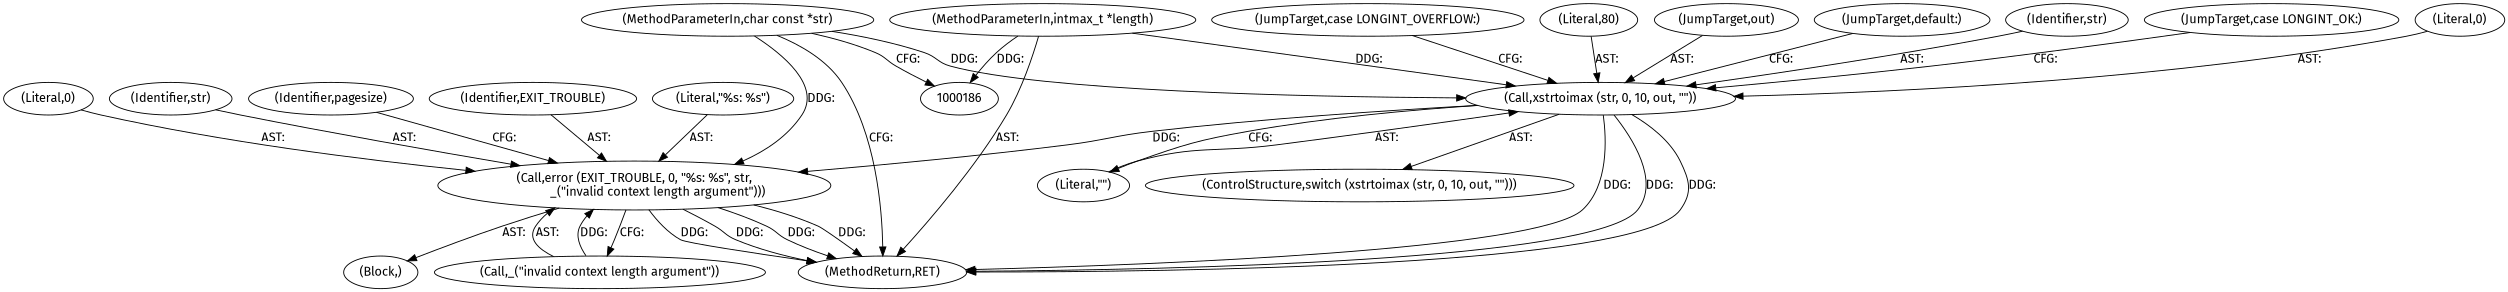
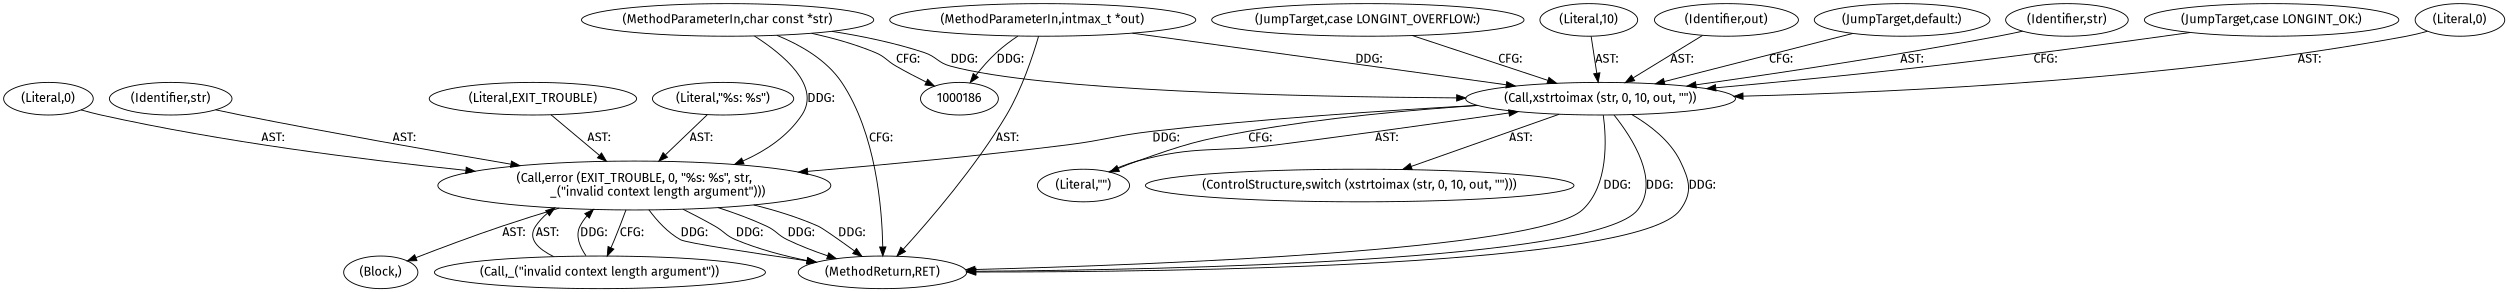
node "(MethodParameterIn,intmax_t *length)": label "(MethodParameterIn,intmax_t *length)" -> "(MethodParameterIn,intmax_t *out)"
node "(Literal,80)": label "(Literal,80)" -> "(Literal,10)"
node "(JumpTarget,out)": label "(JumpTarget,out)" -> "(Identifier,out)"
node "(Identifier,pagesize)": removed
node "(Identifier,EXIT_TROUBLE)": label "(Identifier,EXIT_TROUBLE)" -> "(Literal,EXIT_TROUBLE)"
